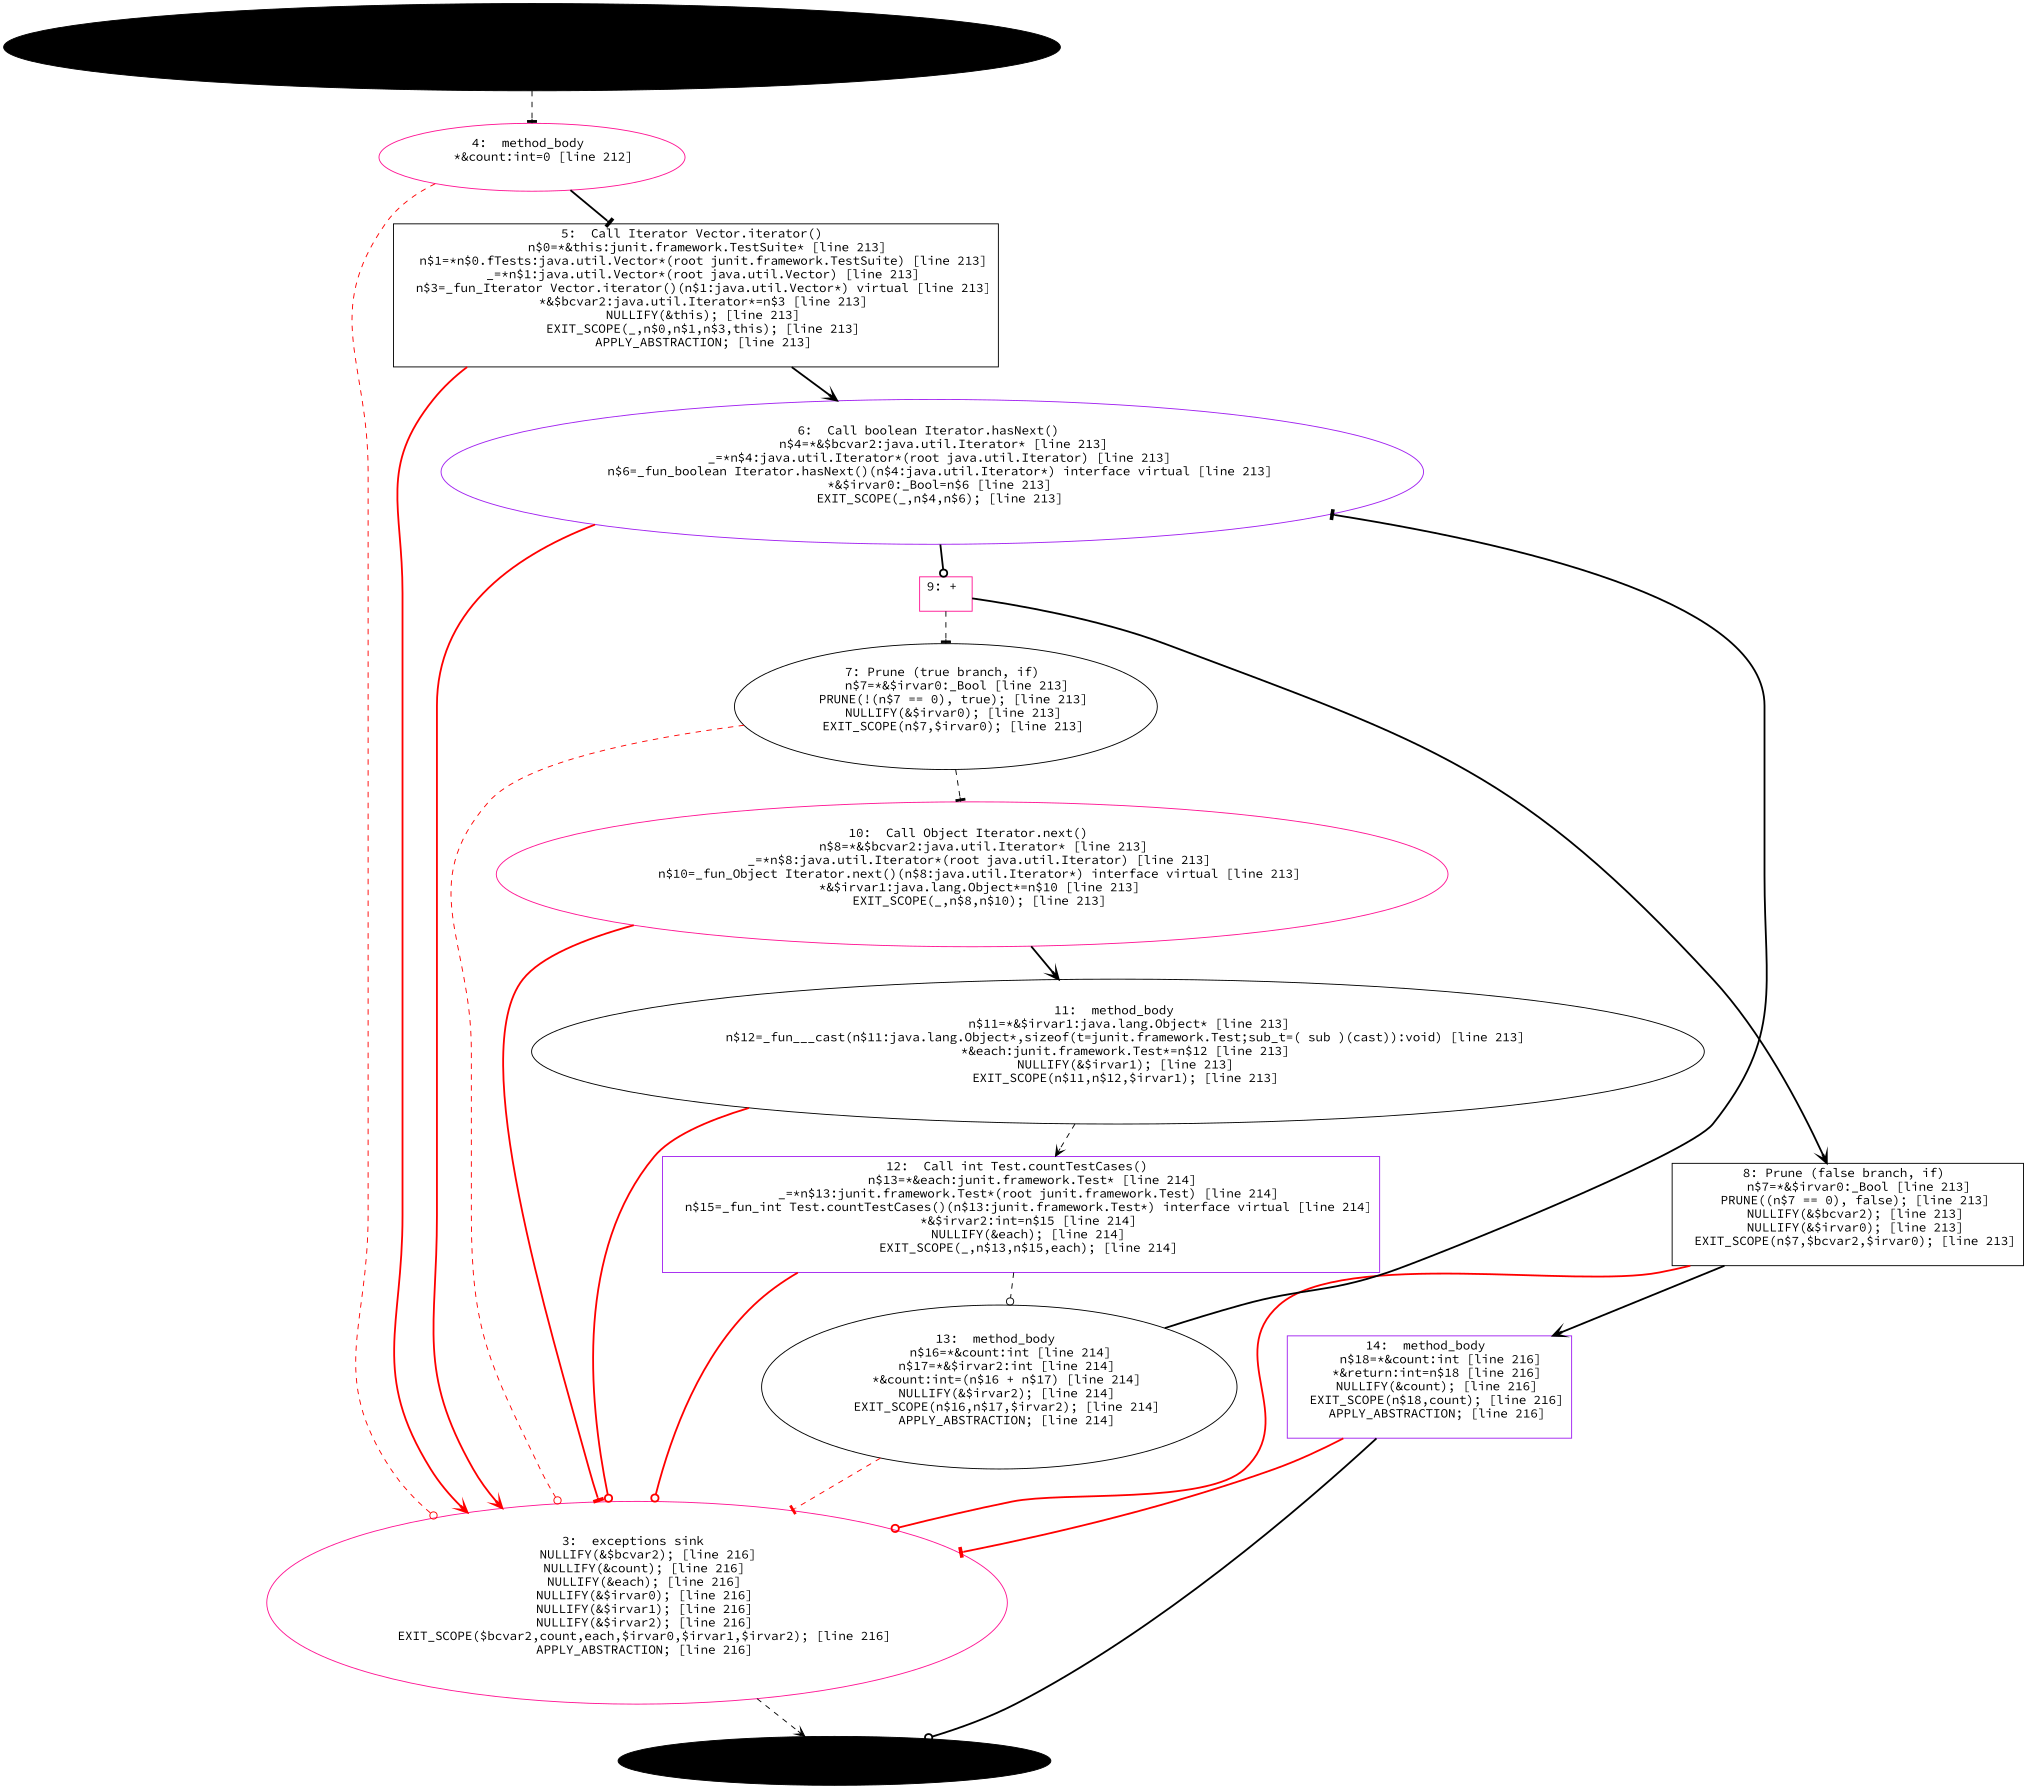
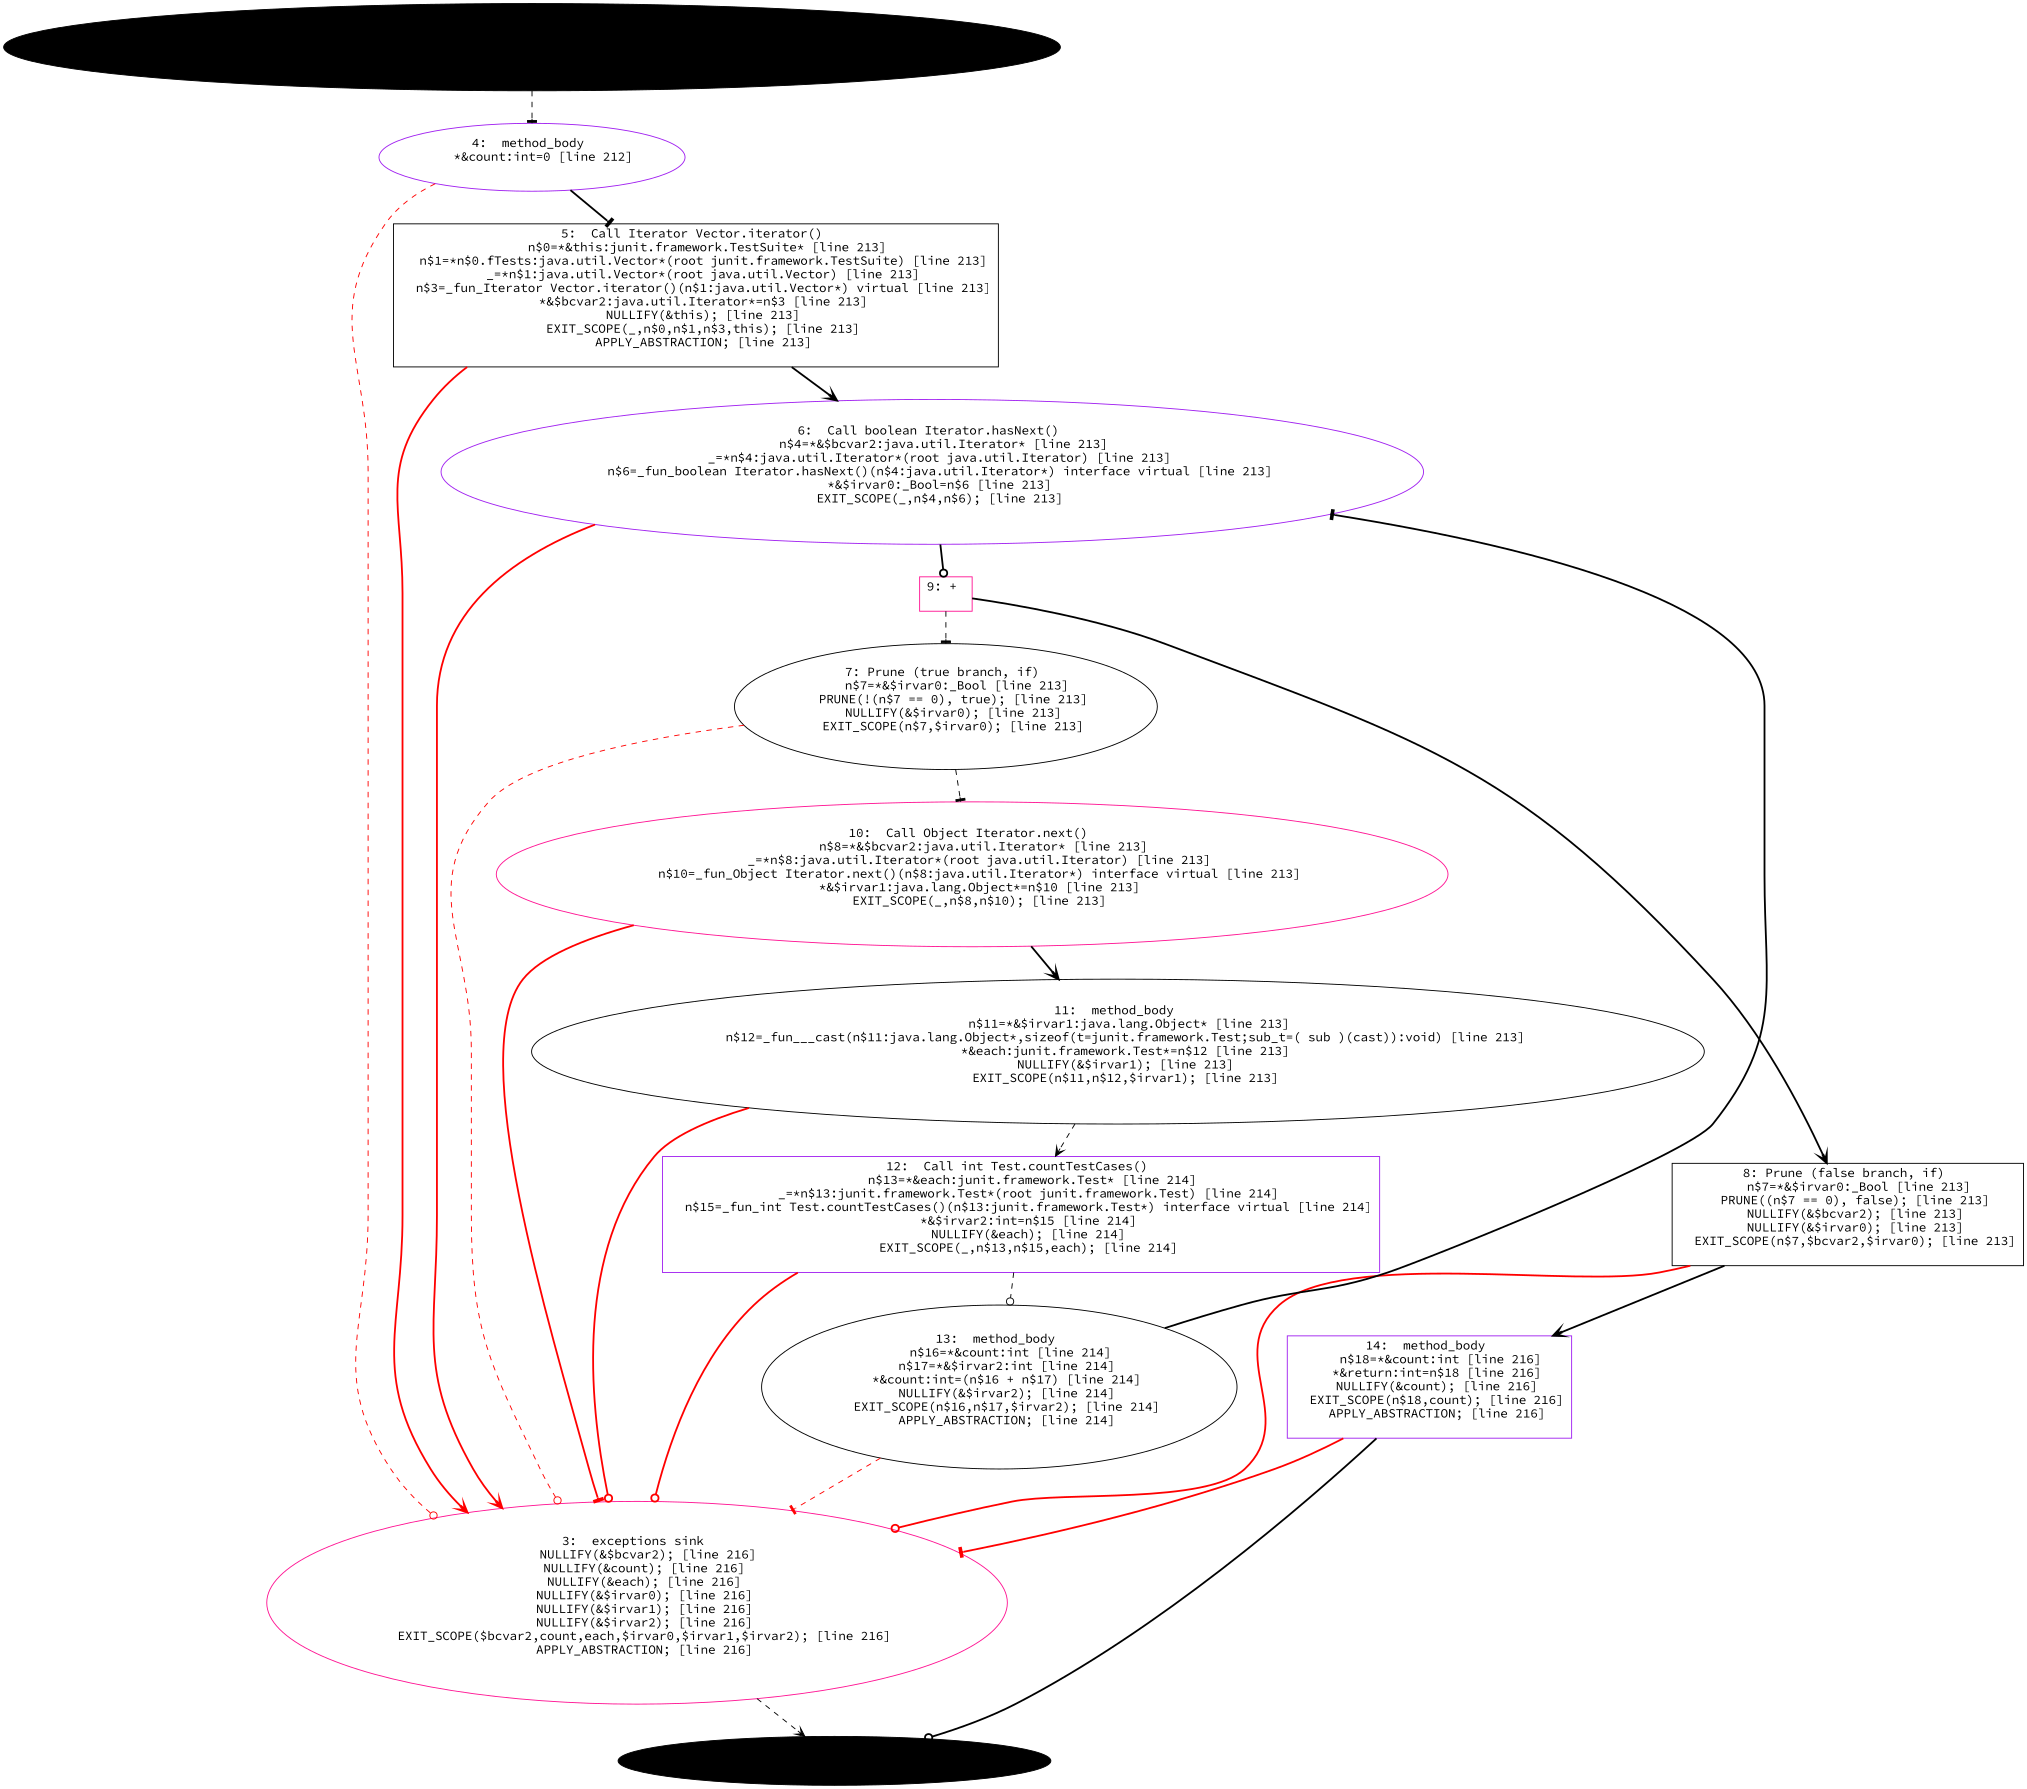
node "4:  method_body *&count:int=0 [line 212]": color deeppink -> purple
